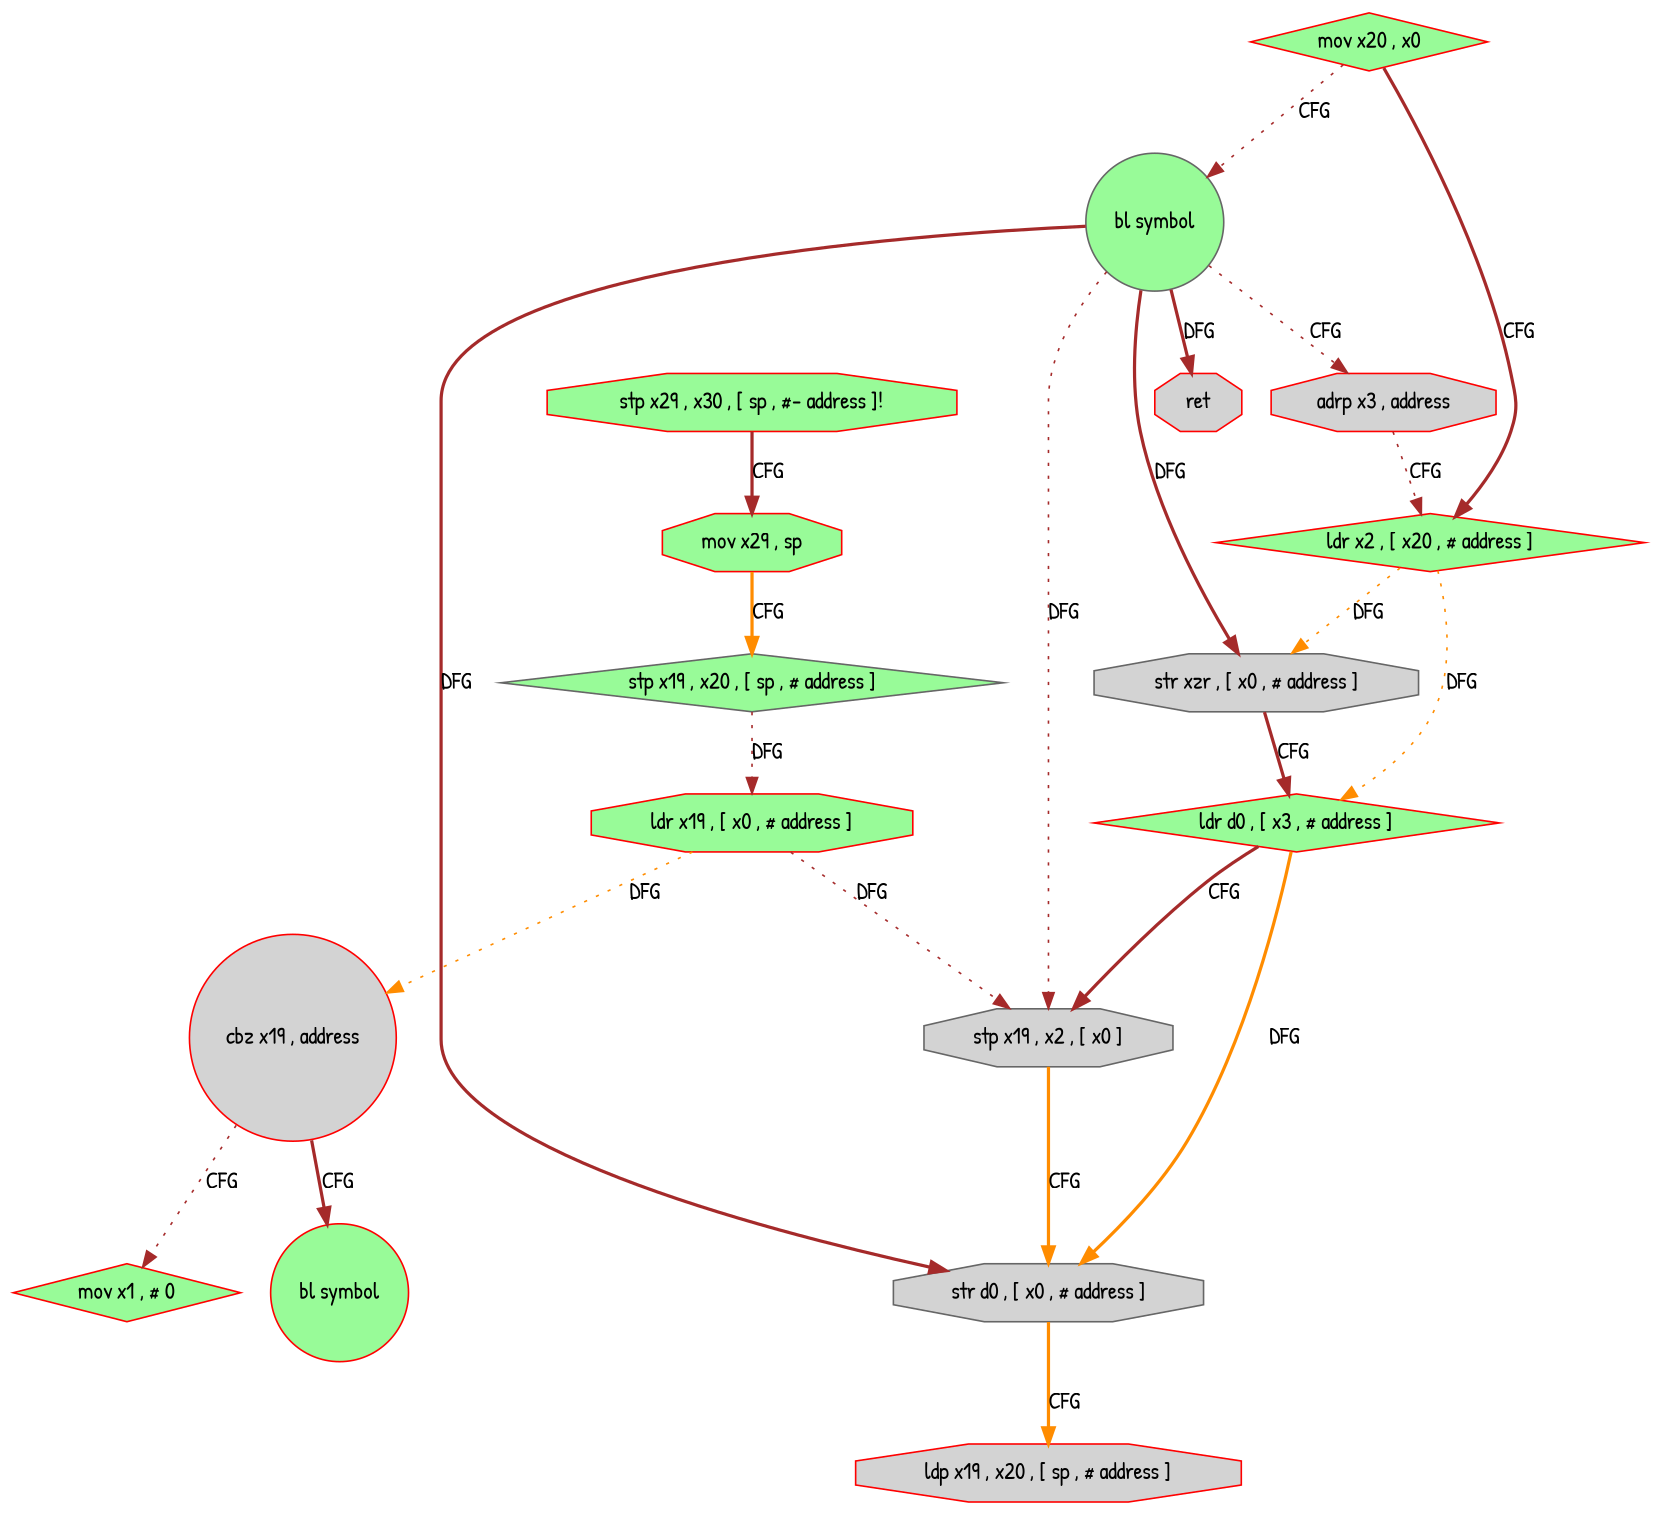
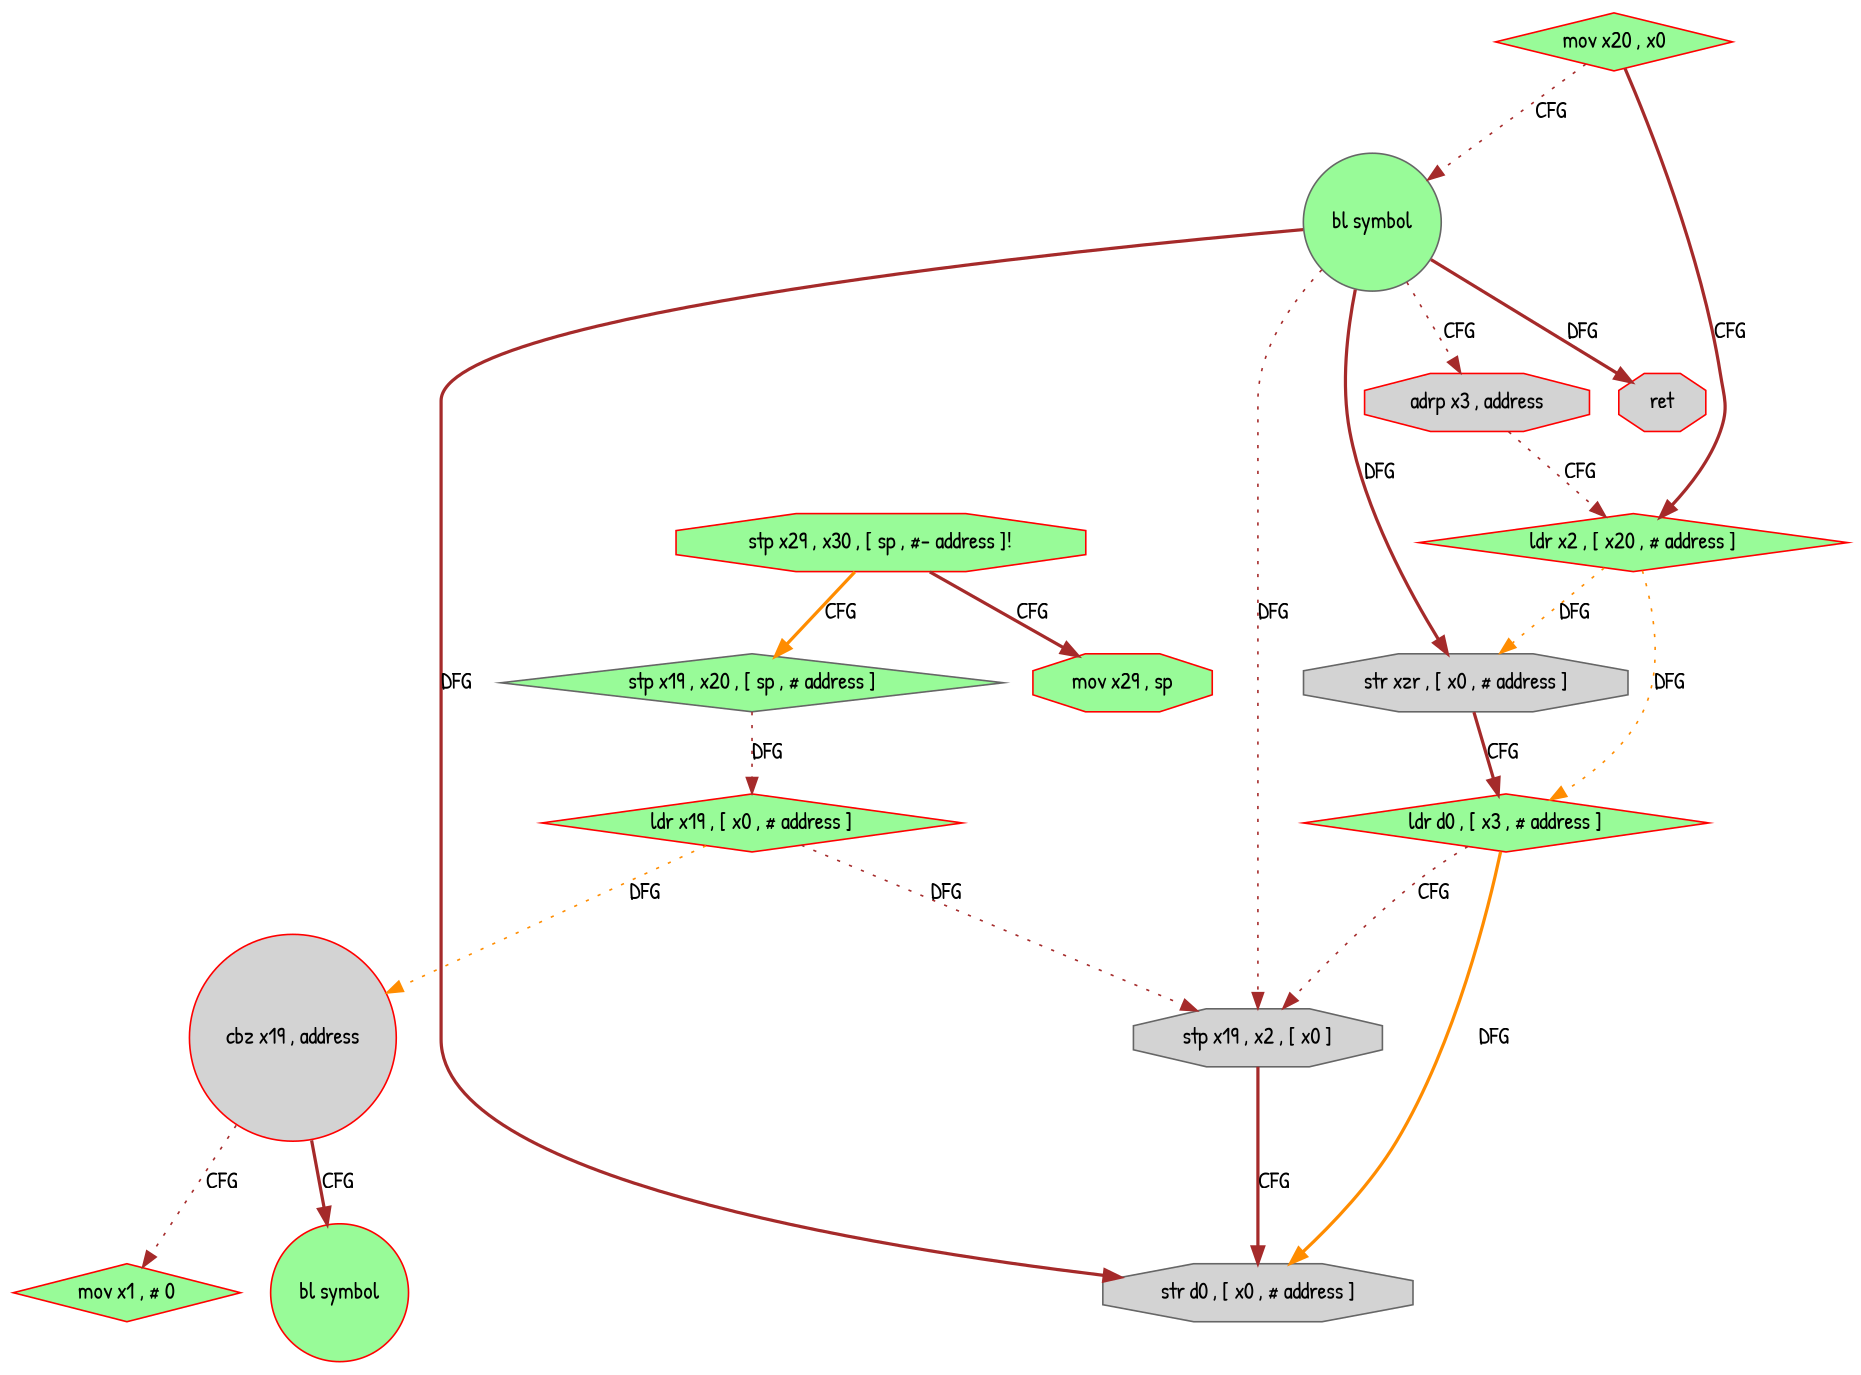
edge "mov x29 , sp" -> "stp x19 , x20 , [ sp , # address ]": now "stp x29 , x30 , [ sp , #- address ]!" -> "stp x19 , x20 , [ sp , # address ]"
node "ldr x19 , [ x0 , # address ]": shape octagon -> diamond
edge "ldr d0 , [ x3 , # address ]" -> "stp x19 , x2 , [ x0 ]": style bold -> dotted
edge "stp x19 , x2 , [ x0 ]" -> "str d0 , [ x0 , # address ]": color darkorange -> brown
node "ldp x19 , x20 , [ sp , # address ]": removed
